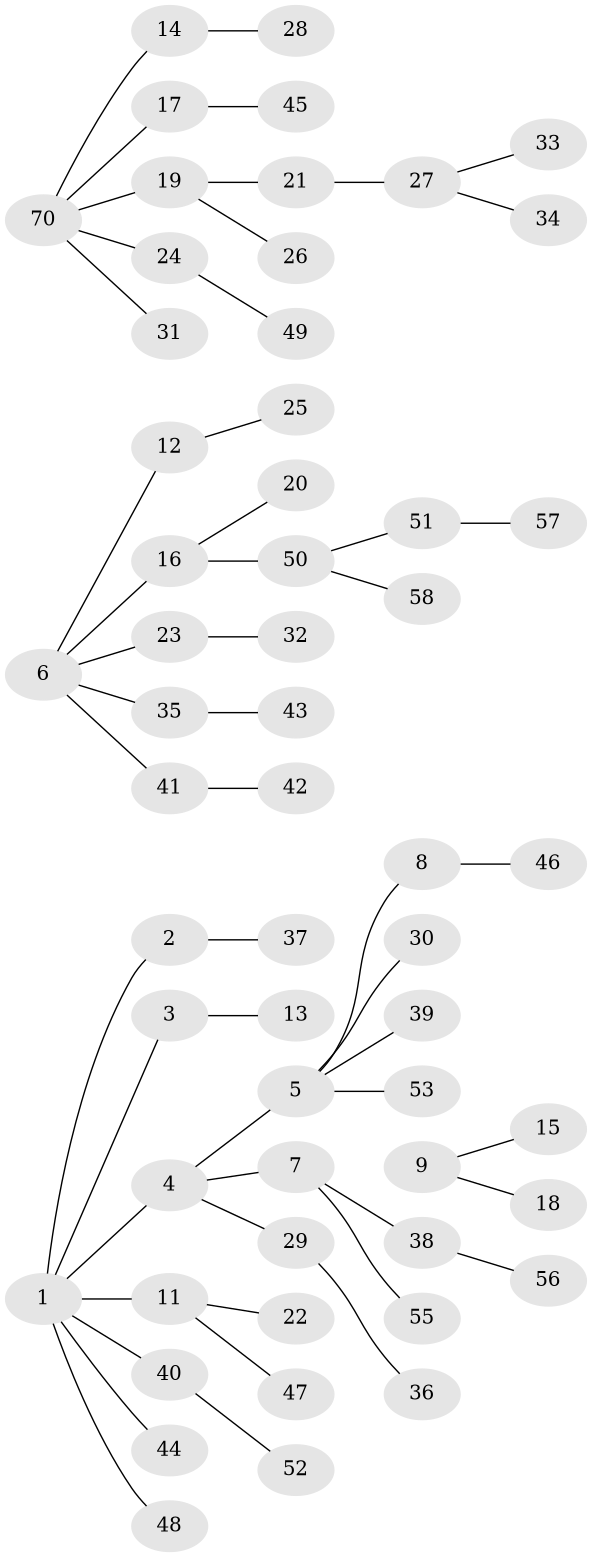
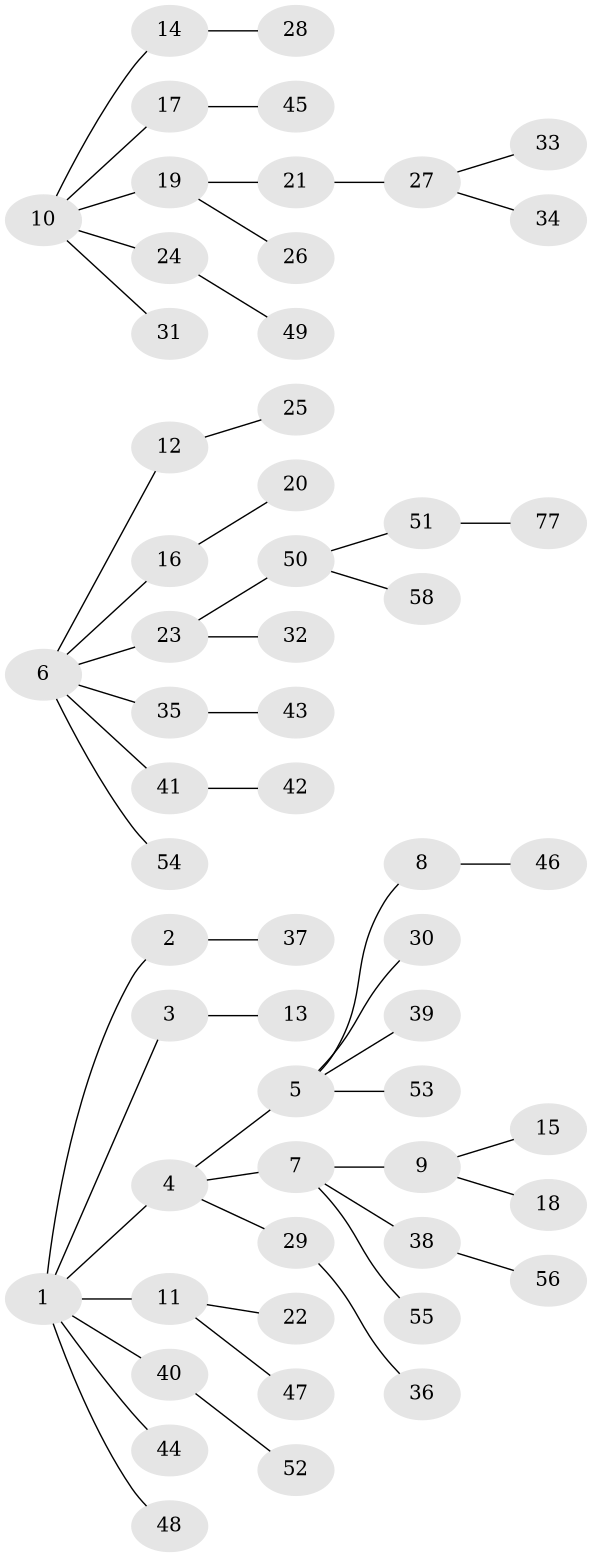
node "70": label "70" -> "10"
node "57": label "57" -> "77"
edge "16" -- "50": now "23" -- "50"
node "54": added
edge "7" -- "9": added
